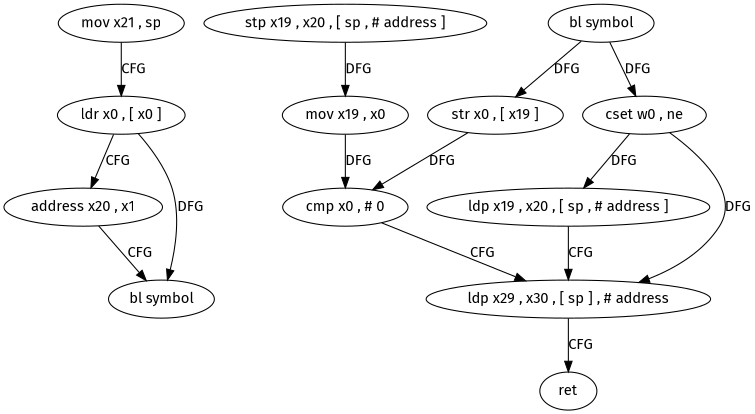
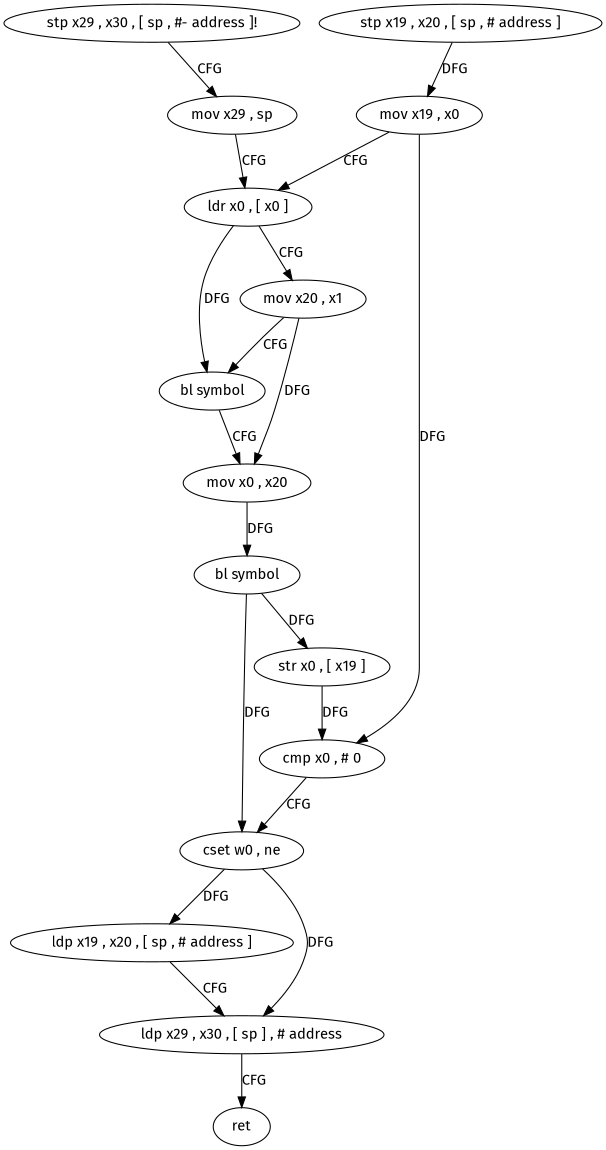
node "mov x21 , sp": label "mov x21 , sp" -> "mov x29 , sp"
node "stp x29 , x30 , [ sp , #- address ]!": added
edge "mov x19 , x0" -> "ldr x0 , [ x0 ]": added, label "CFG"
node "address x20 , x1": label "address x20 , x1" -> "mov x20 , x1"
edge "cmp x0 , # 0" -> "ldp x29 , x30 , [ sp ] , # address": now "cmp x0 , # 0" -> "cset w0 , ne"
node "mov x0 , x20": added
